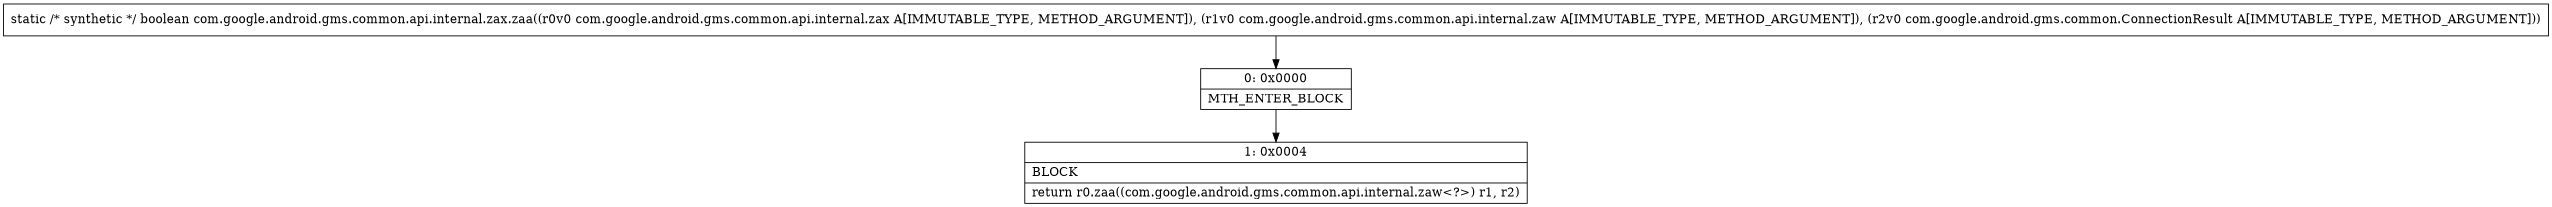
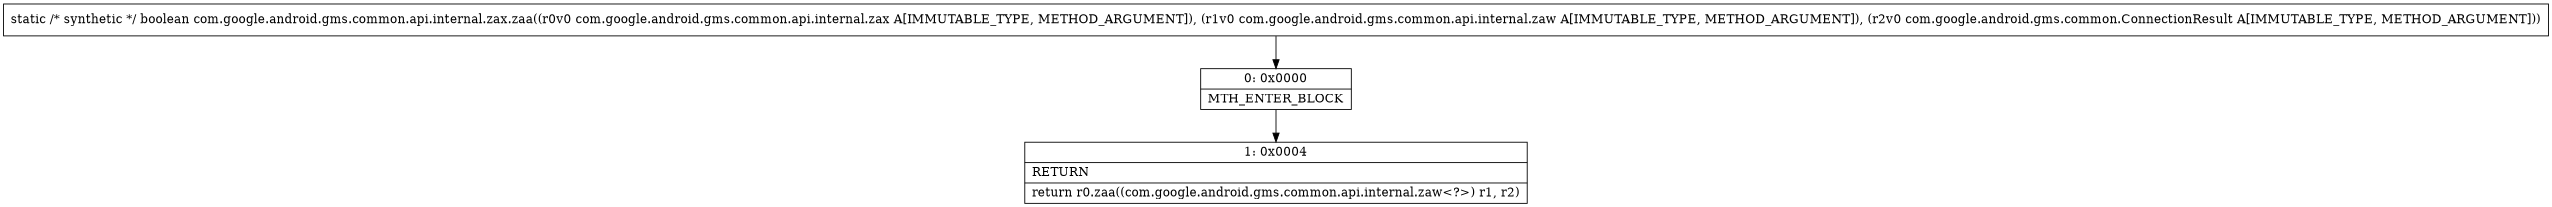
node "1: 0x0004": text "BLOCK" -> "RETURN"
